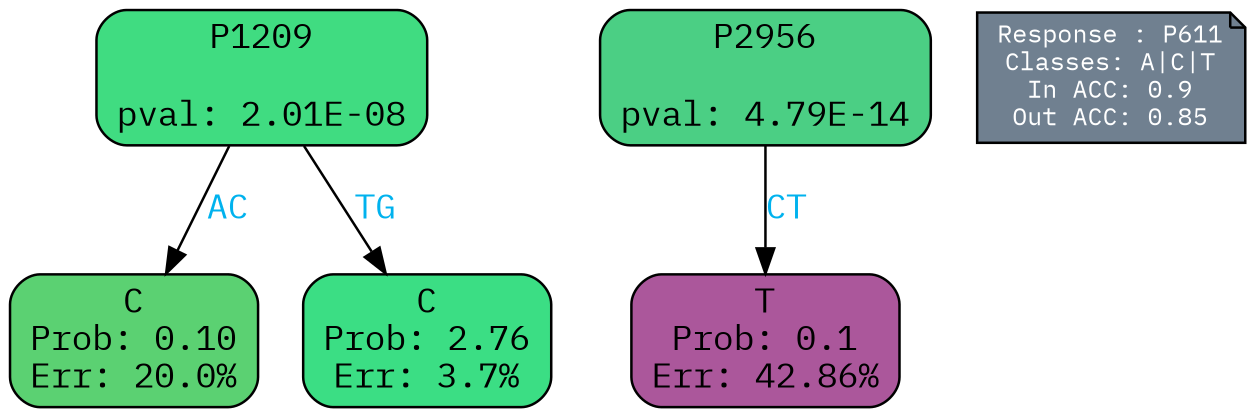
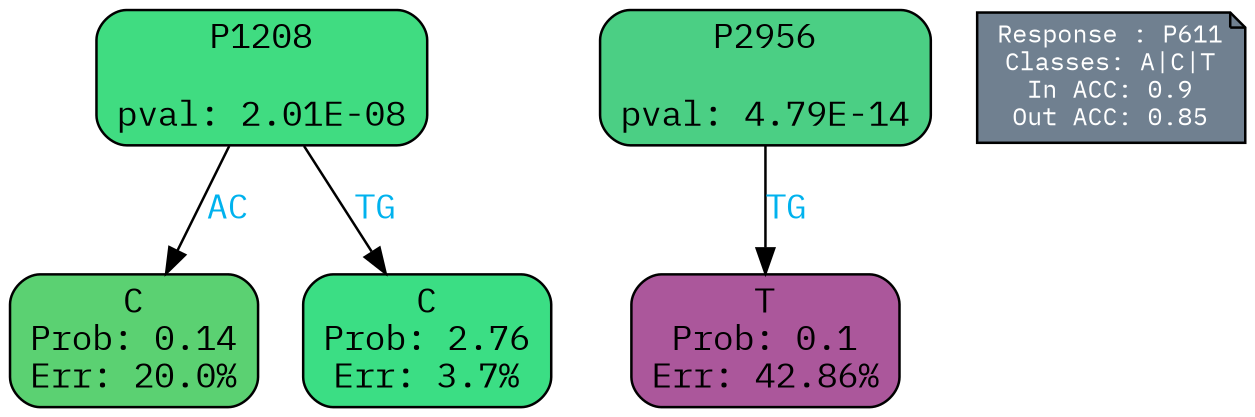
node "P1209 pval: 2.01E-08": label "P1209 pval: 2.01E-08" -> "P1208 pval: 2.01E-08"
edge "P2956 pval: 4.79E-14" -> "T Prob: 0.1 Err: 42.86%": label "CT" -> "TG"
node "C Prob: 0.10 Err: 20.0%": label "C Prob: 0.10 Err: 20.0%" -> "C Prob: 0.14 Err: 20.0%"
